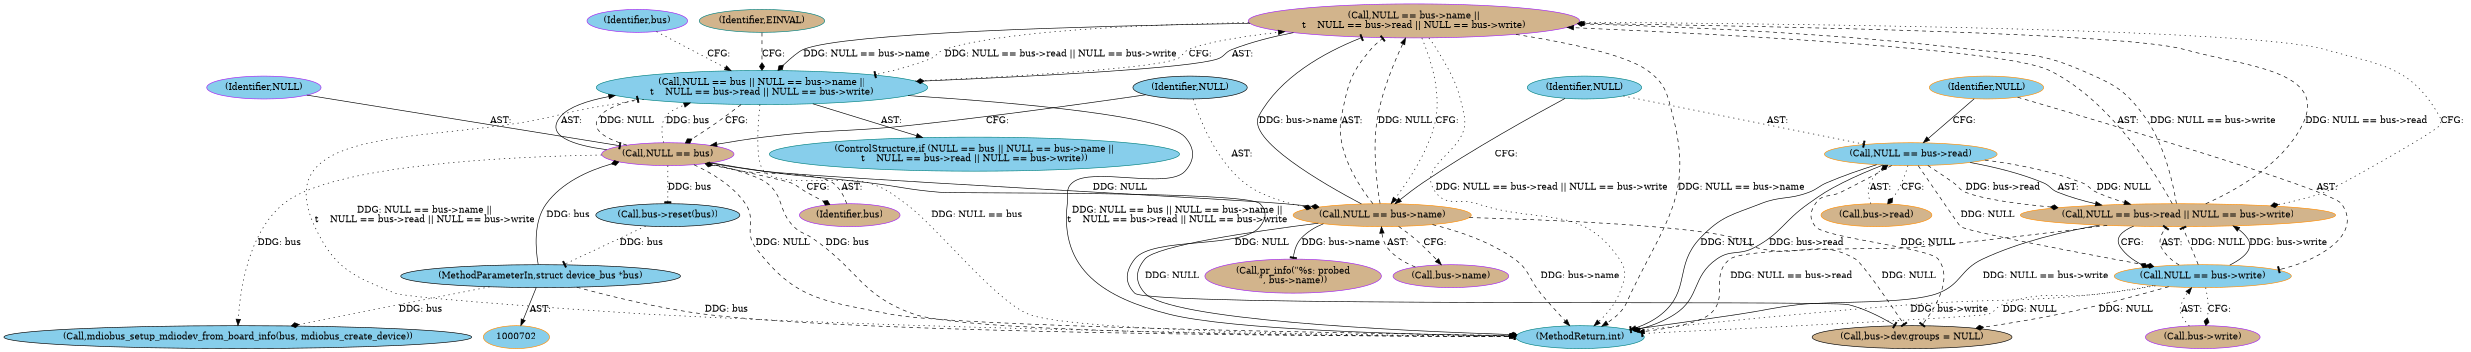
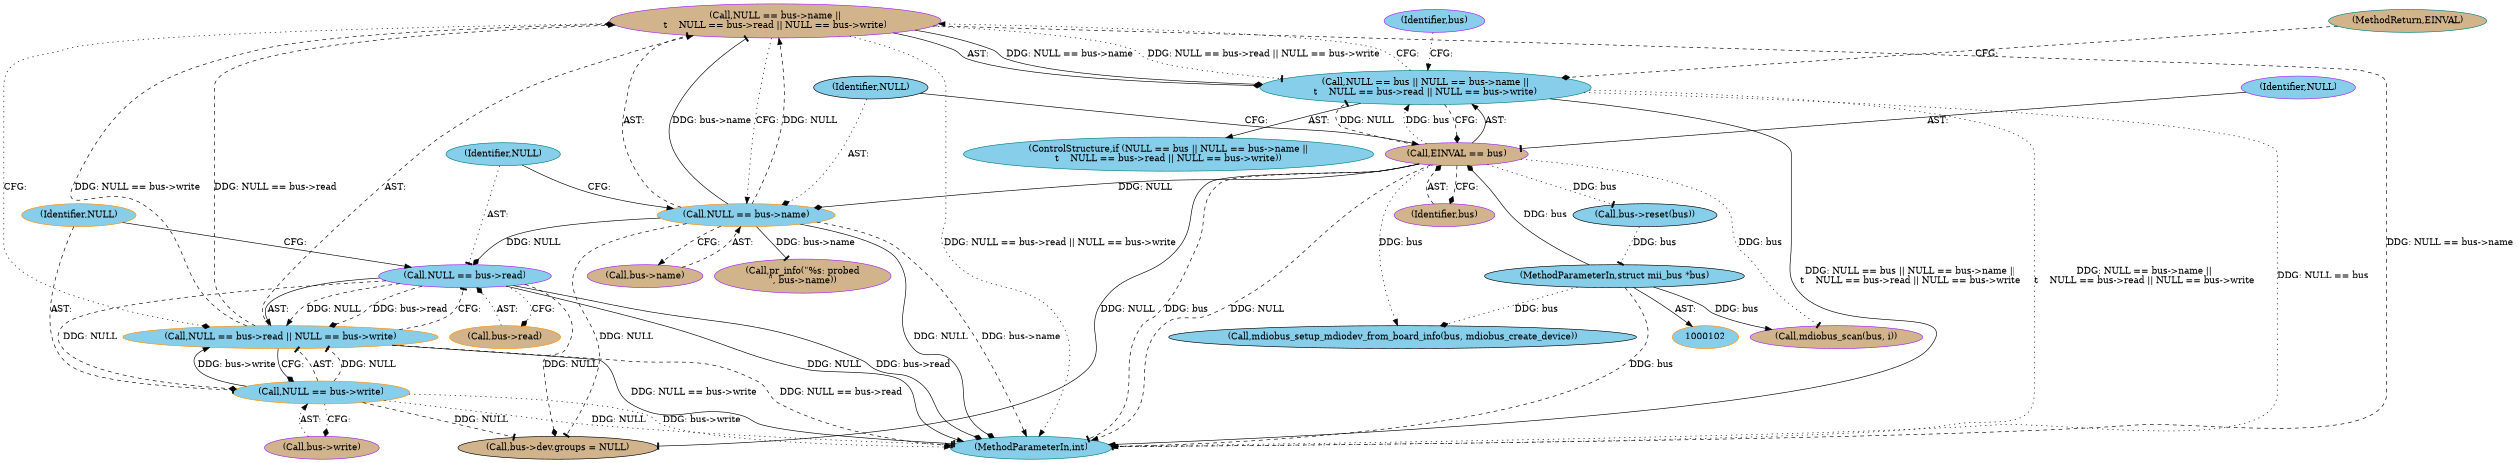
node "(Identifier,EINVAL)": label "(Identifier,EINVAL)" -> "(MethodReturn,EINVAL)"
node "(Call,NULL == bus)": label "(Call,NULL == bus)" -> "(Call,EINVAL == bus)"
node "(Call,NULL == bus->read)": color darkorange -> purple
node "(Call,NULL == bus->name)": fillcolor tan -> skyblue
node "(Call,NULL == bus->read || NULL == bus->write)": fillcolor tan -> skyblue
edge "(Call,NULL == bus->name)" -> "(Call,NULL == bus->read)": added, label "DDG: NULL"
edge "(Call,NULL == bus->read)" -> "(Call,bus->dev.groups = NULL)": arrowhead tee -> diamond
node "(MethodParameterIn,struct device_bus *bus)": label "(MethodParameterIn,struct device_bus *bus)" -> "(MethodParameterIn,struct mii_bus *bus)"
edge "(Call,NULL == bus->write)" -> "(Call,bus->dev.groups = NULL)": arrowhead diamond -> tee
edge "(Call,NULL == bus->read || NULL == bus->write)" -> "(Call,NULL == bus->read)": added, label "CFG:"
node "1000702": label "1000702" -> "1000102"
node "(MethodReturn,int)": label "(MethodReturn,int)" -> "(MethodParameterIn,int)"
node "(Call,mdiobus_scan(bus, i))": added
